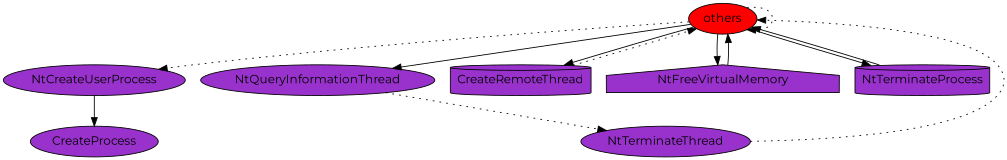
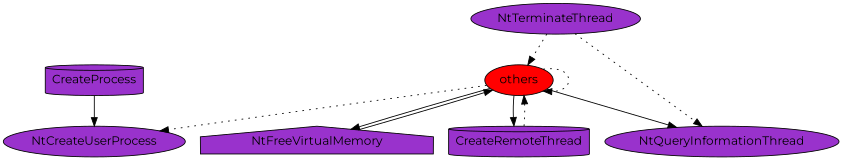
node "NtTerminateProcess": removed
edge "NtCreateUserProcess" -> "CreateProcess": reversed
edge "NtQueryInformationThread" -> "NtTerminateThread": reversed
node "CreateProcess": shape ellipse -> cylinder
